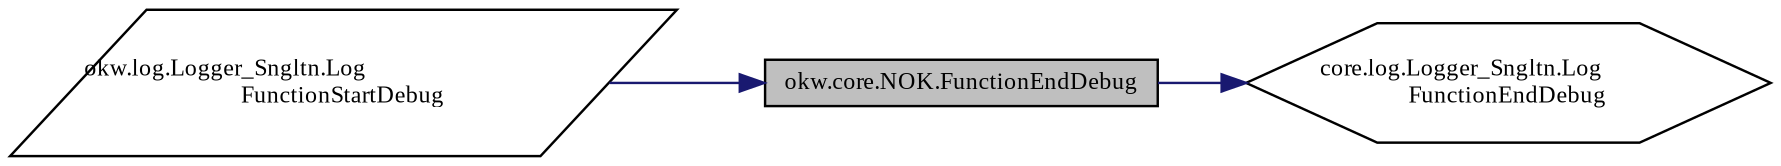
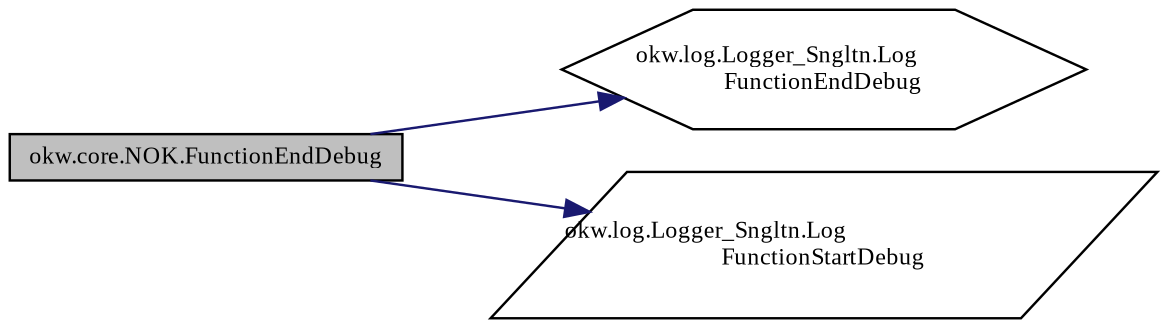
edge "okw.log.Logger_Sngltn.Log FunctionStartDebug" -> "okw.core.NOK.FunctionEndDebug": reversed
node "core.log.Logger_Sngltn.Log FunctionEndDebug": label "core.log.Logger_Sngltn.Log FunctionEndDebug" -> "okw.log.Logger_Sngltn.Log FunctionEndDebug"
